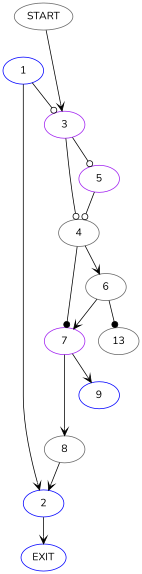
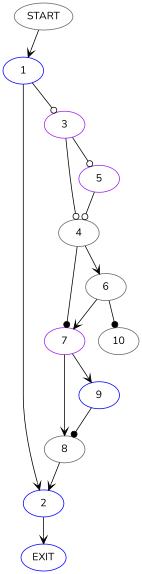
edge "START" -> "3": now "START" -> "1"
node "13": label "13" -> "10"
edge "9" -> "8": added
